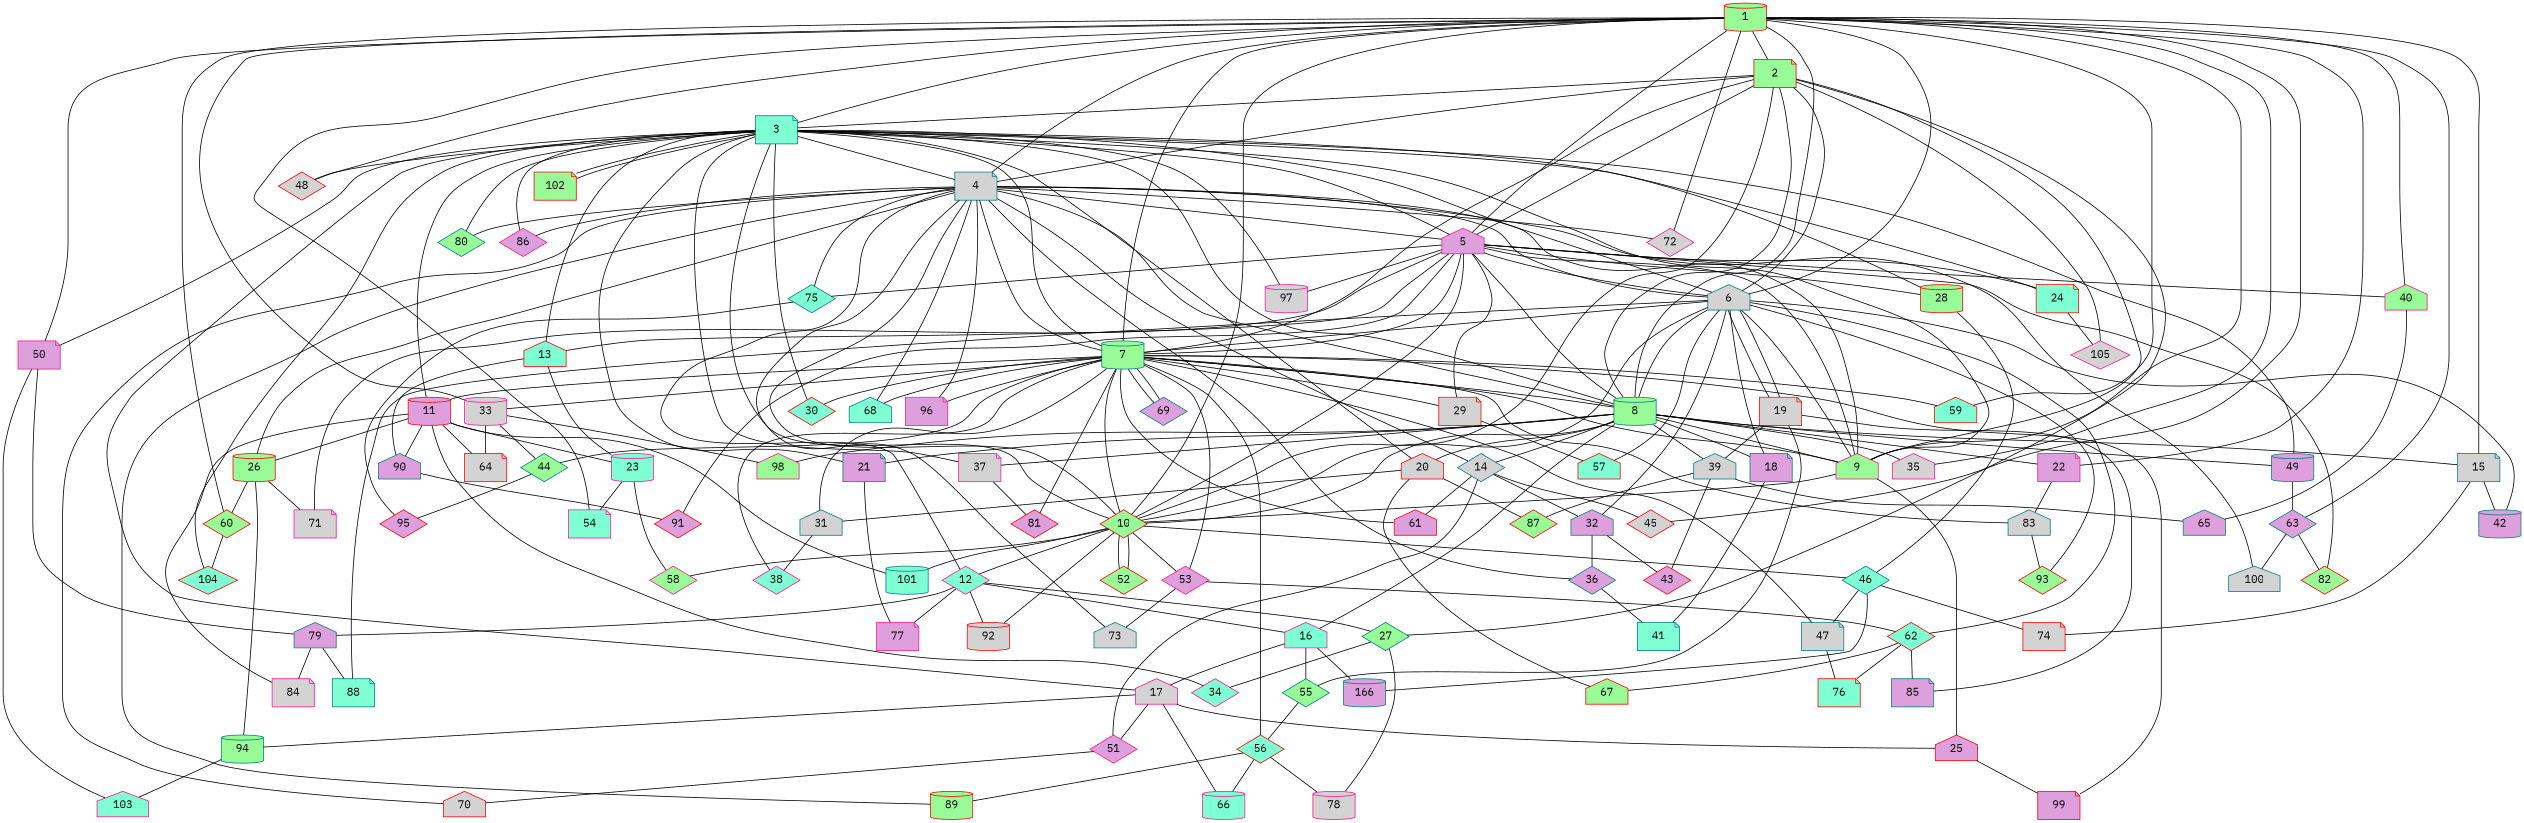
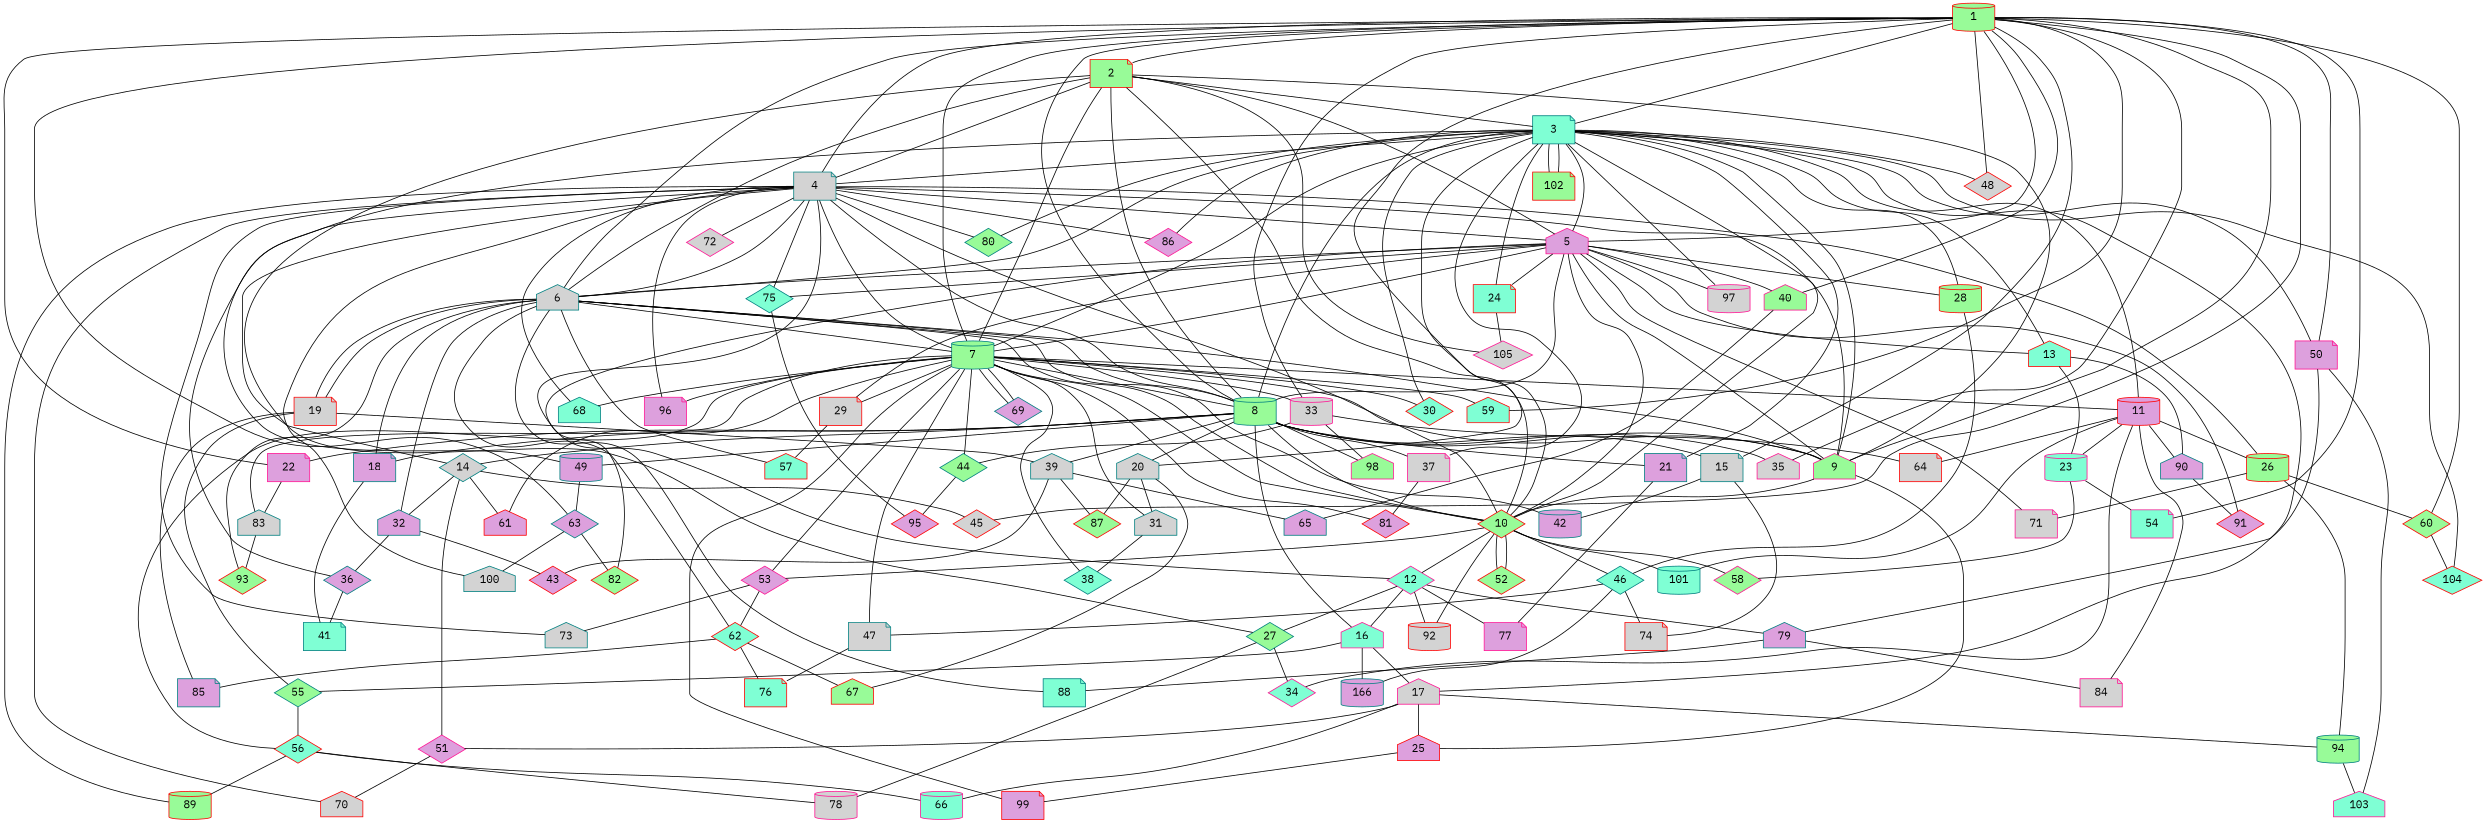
edge "1" -- "72": removed
node "20": color red -> teal
node "38": color deeppink -> teal
